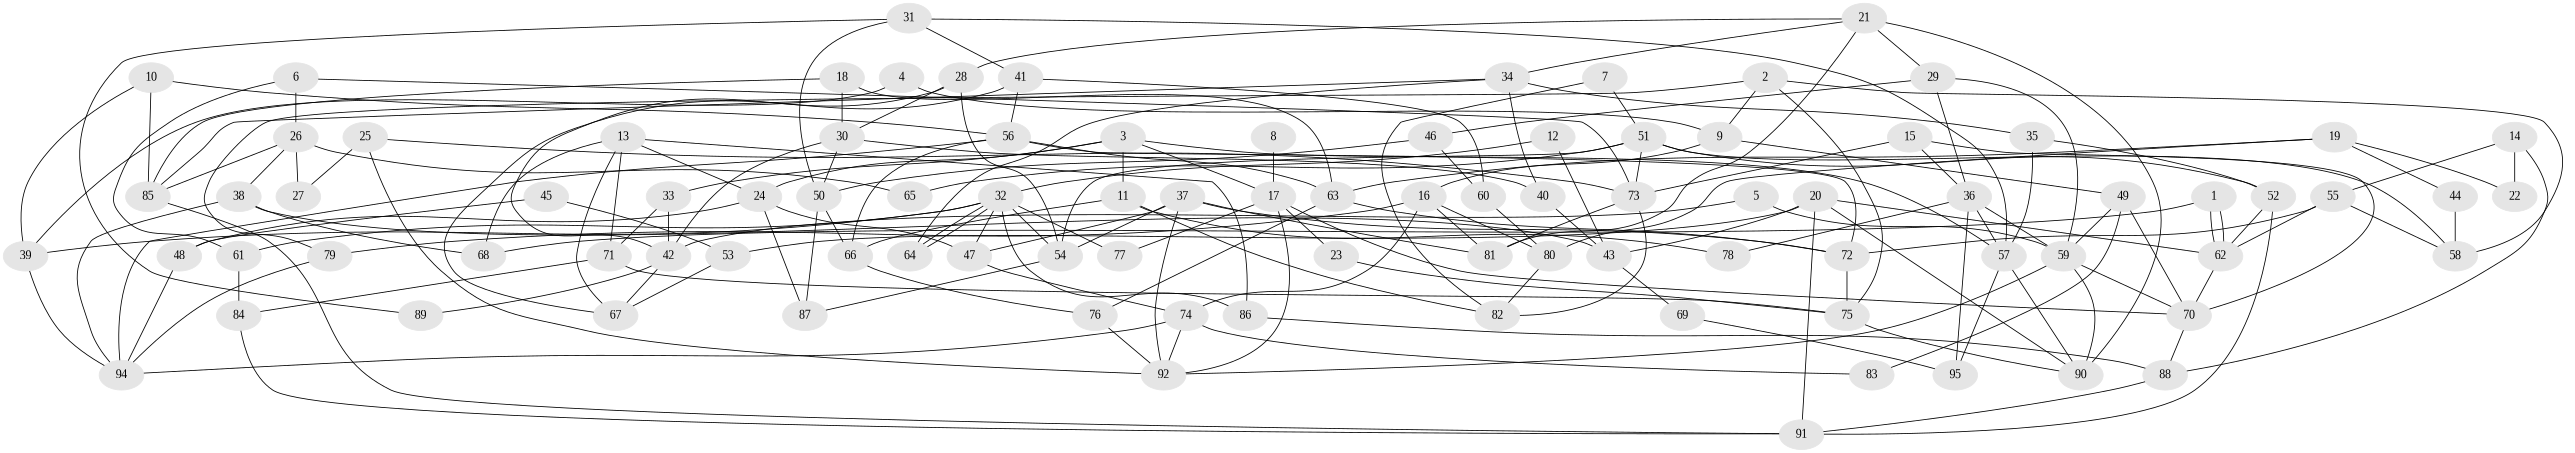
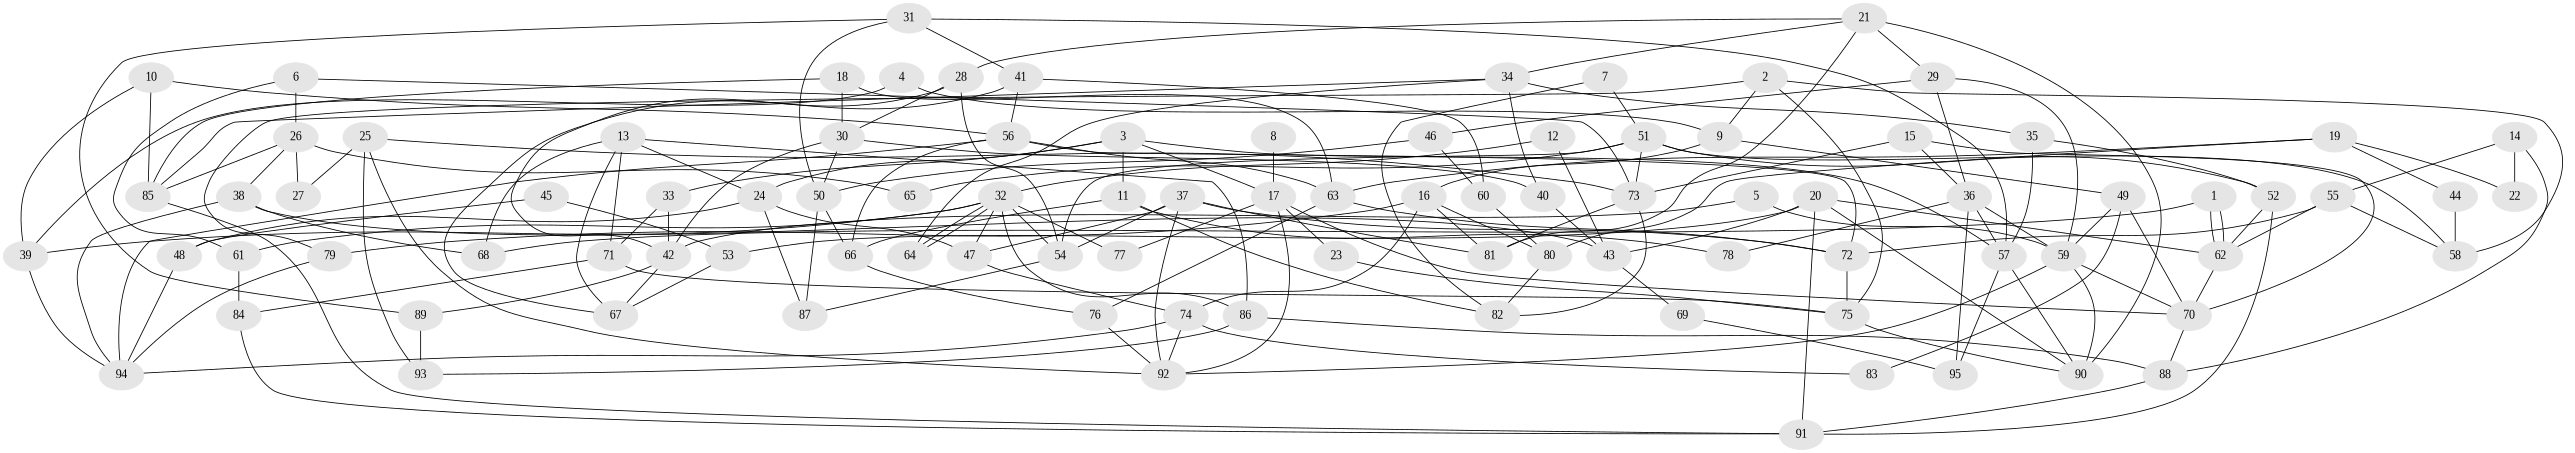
node "93": added
